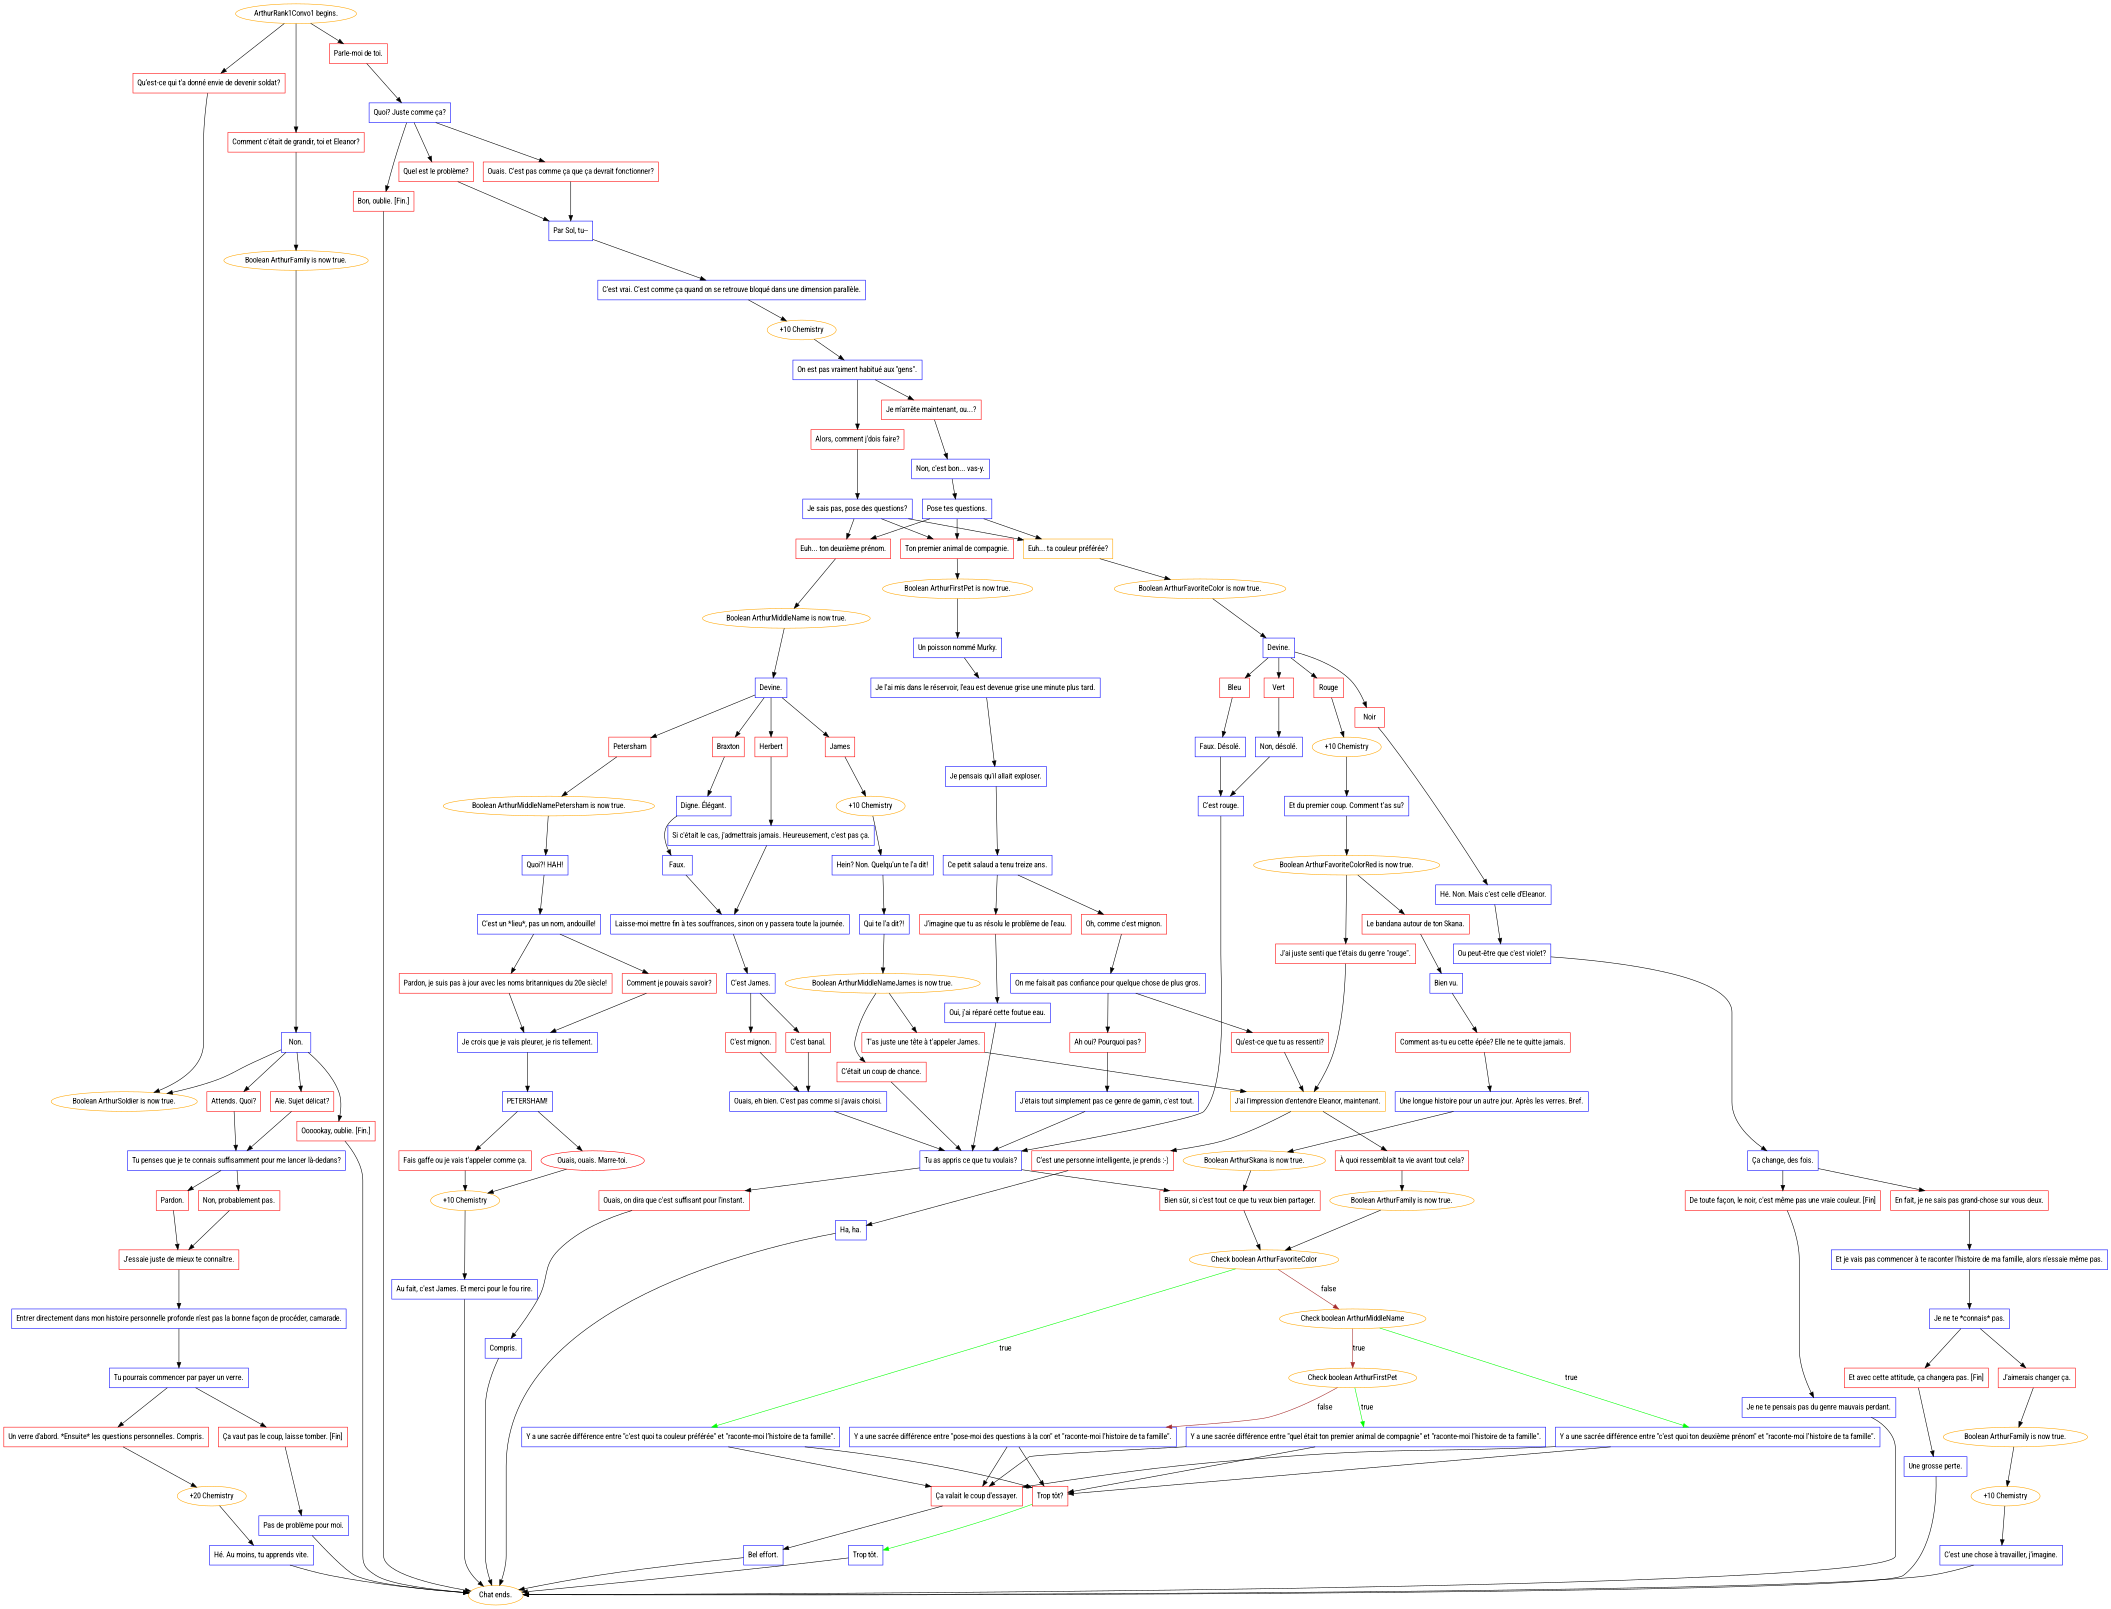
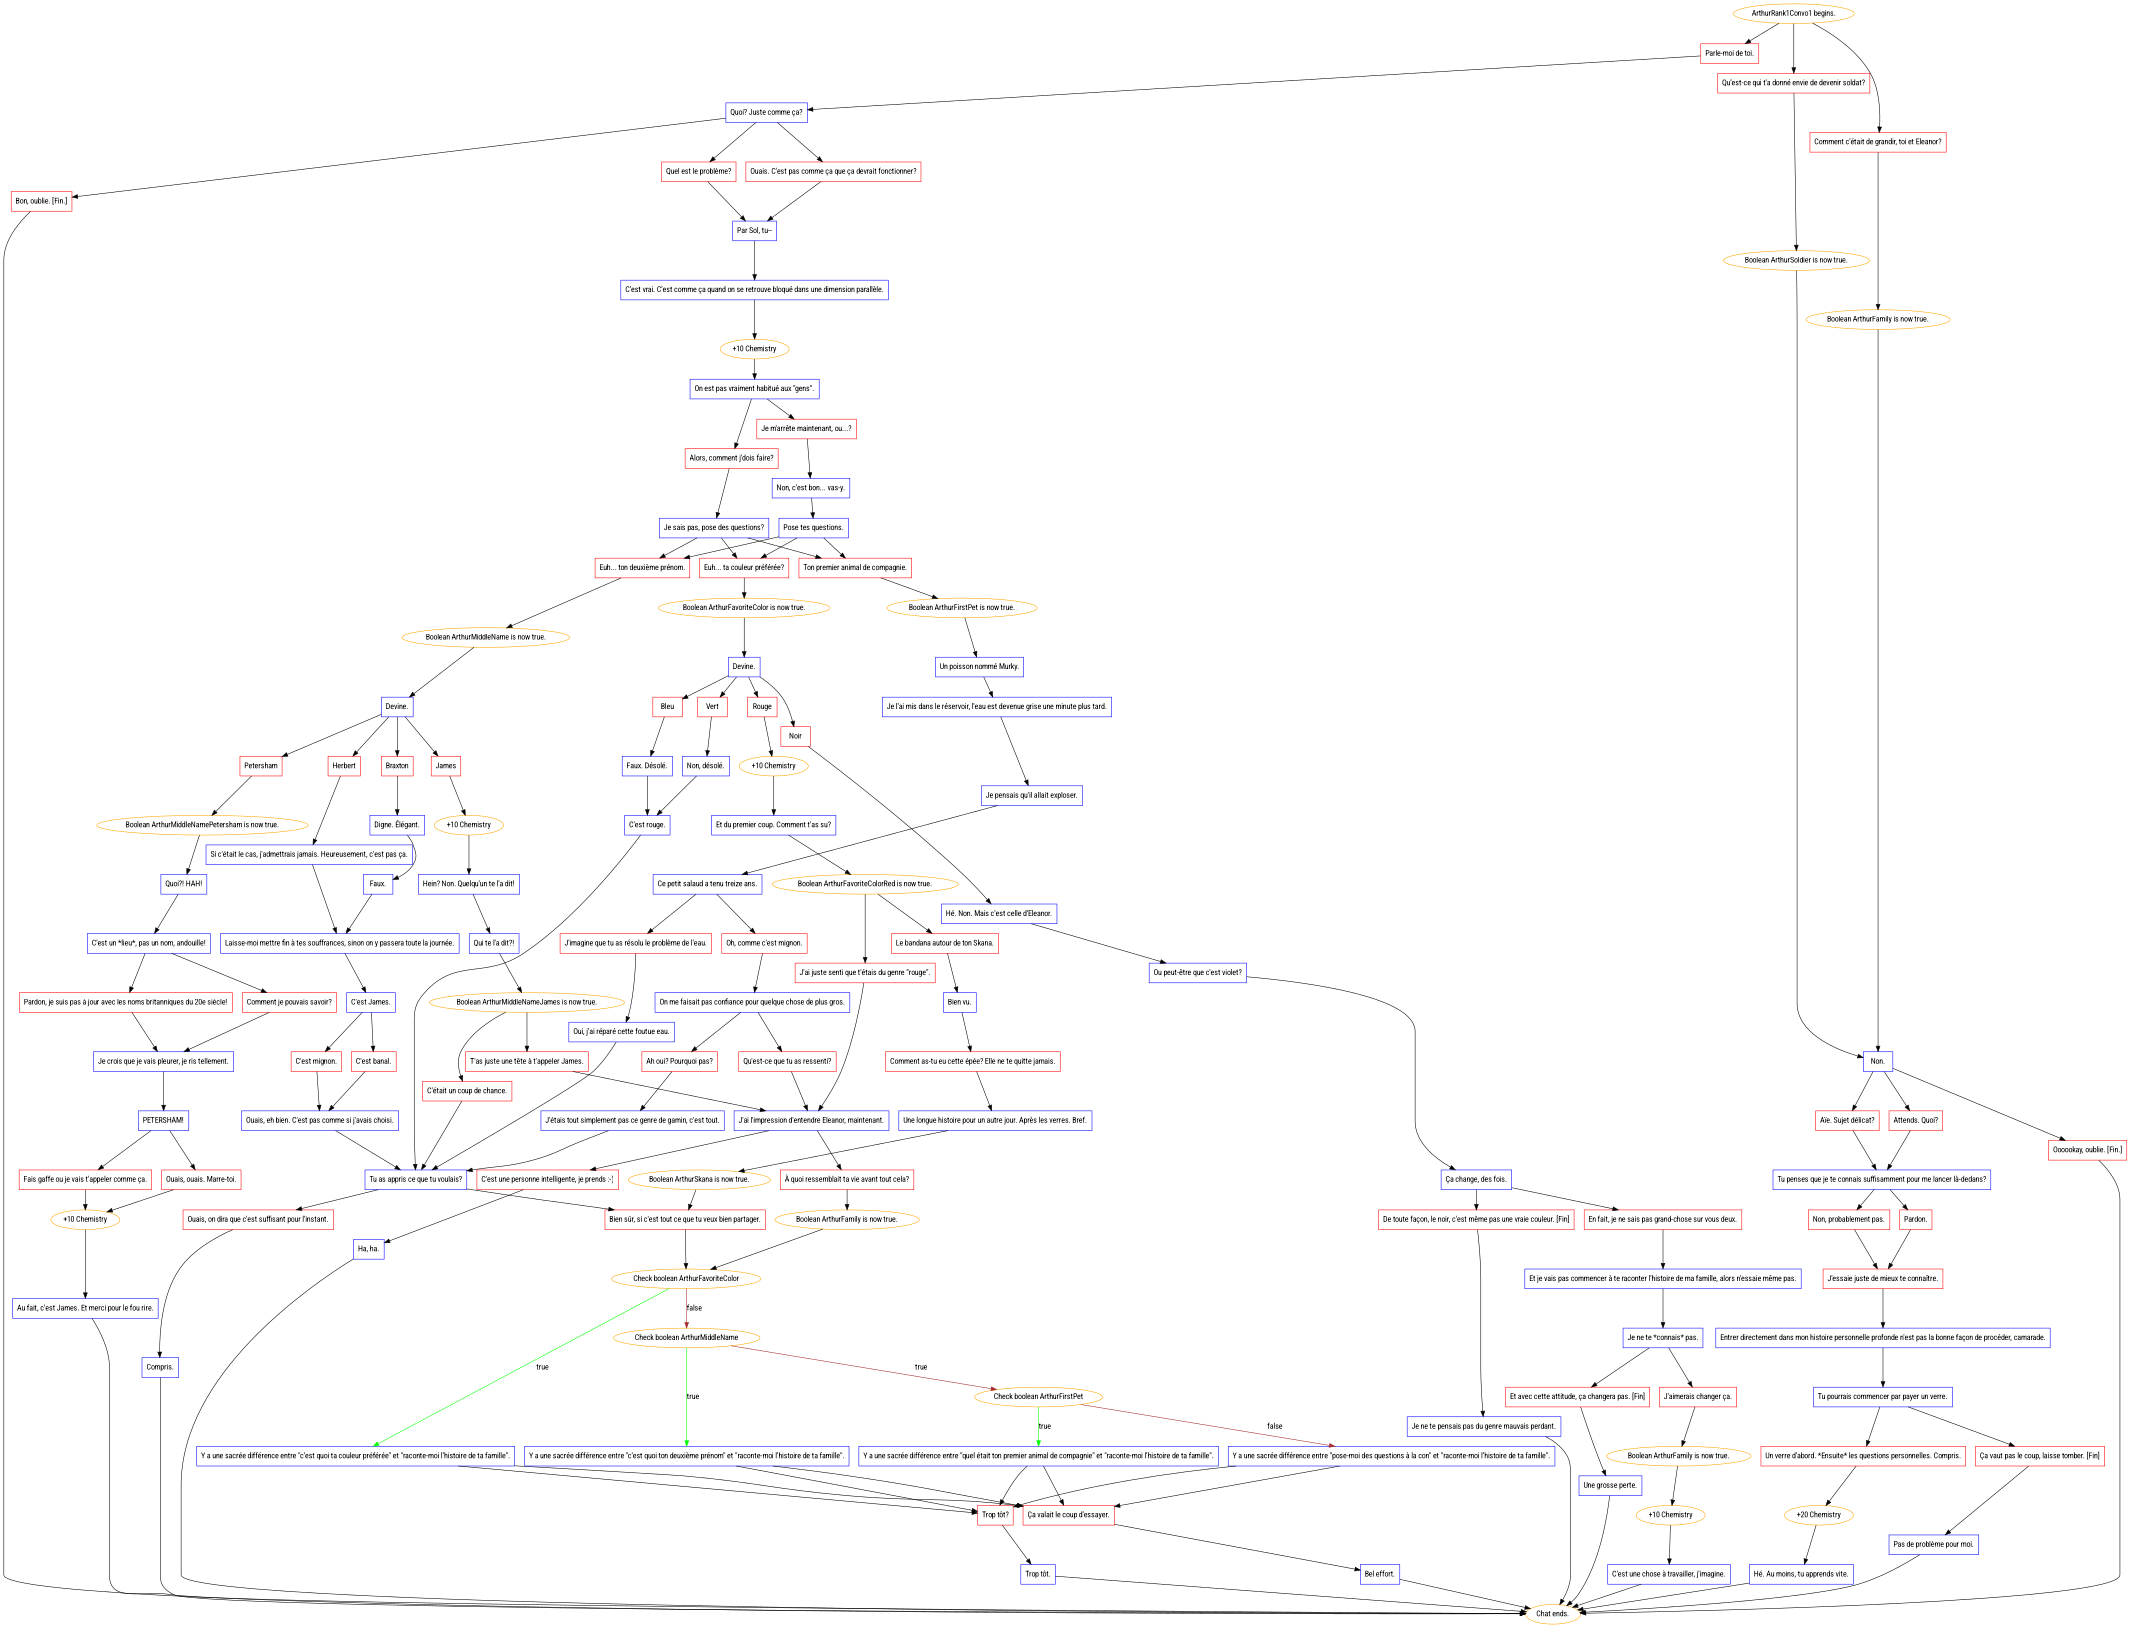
node "Euh... ta couleur préférée?": color orange -> red
edge "Non." -> "Boolean ArthurSoldier is now true.": reversed
node "J'ai l'impression d'entendre Eleanor, maintenant.": color orange -> blue
node "Ouais, ouais. Marre-toi.": shape ellipse -> box
edge "Trop tôt?" -> "Trop tôt.": color green -> black
